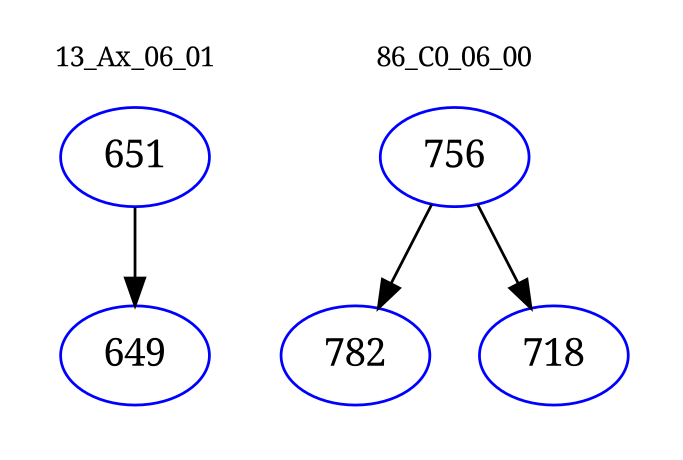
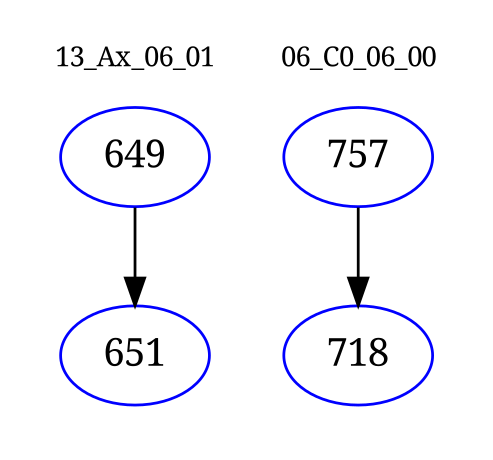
cluster "86_C0_06_00": label "86_C0_06_00" -> "06_C0_06_00"
node "756": label "756" -> "757"
edge "651" -> "649": reversed
node "782": removed
